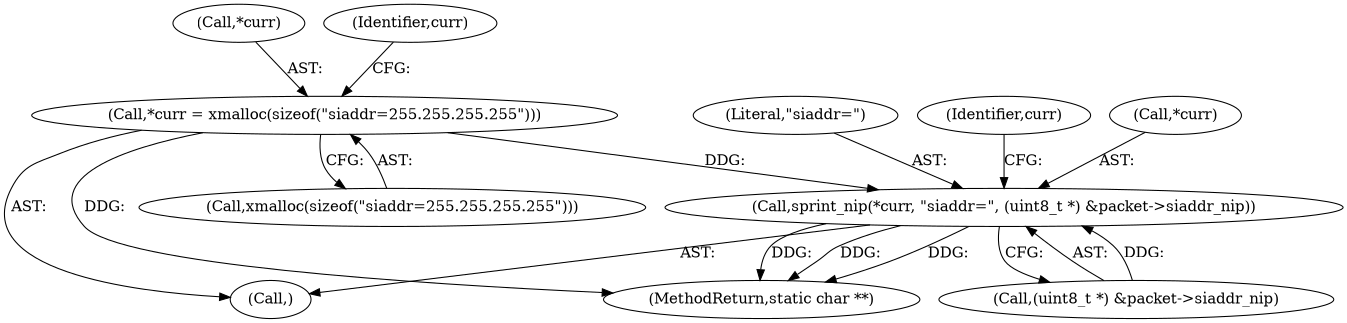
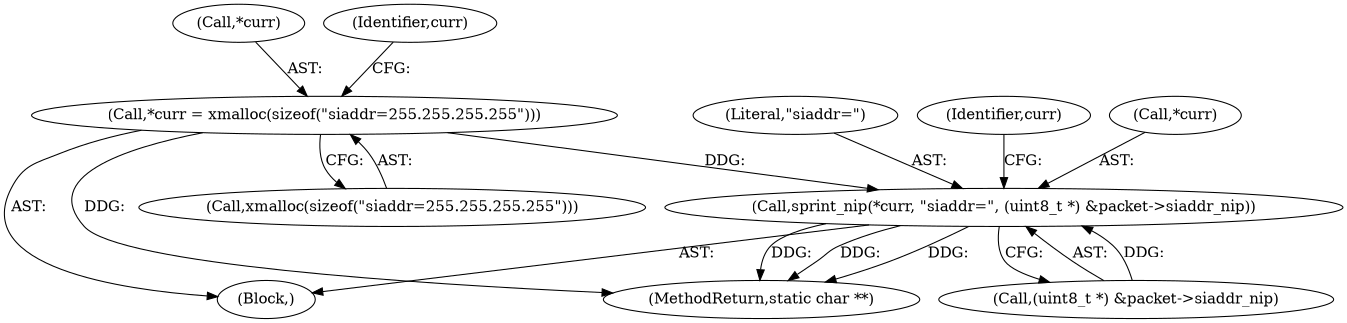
node "(Call,)": label "(Call,)" -> "(Block,)"
